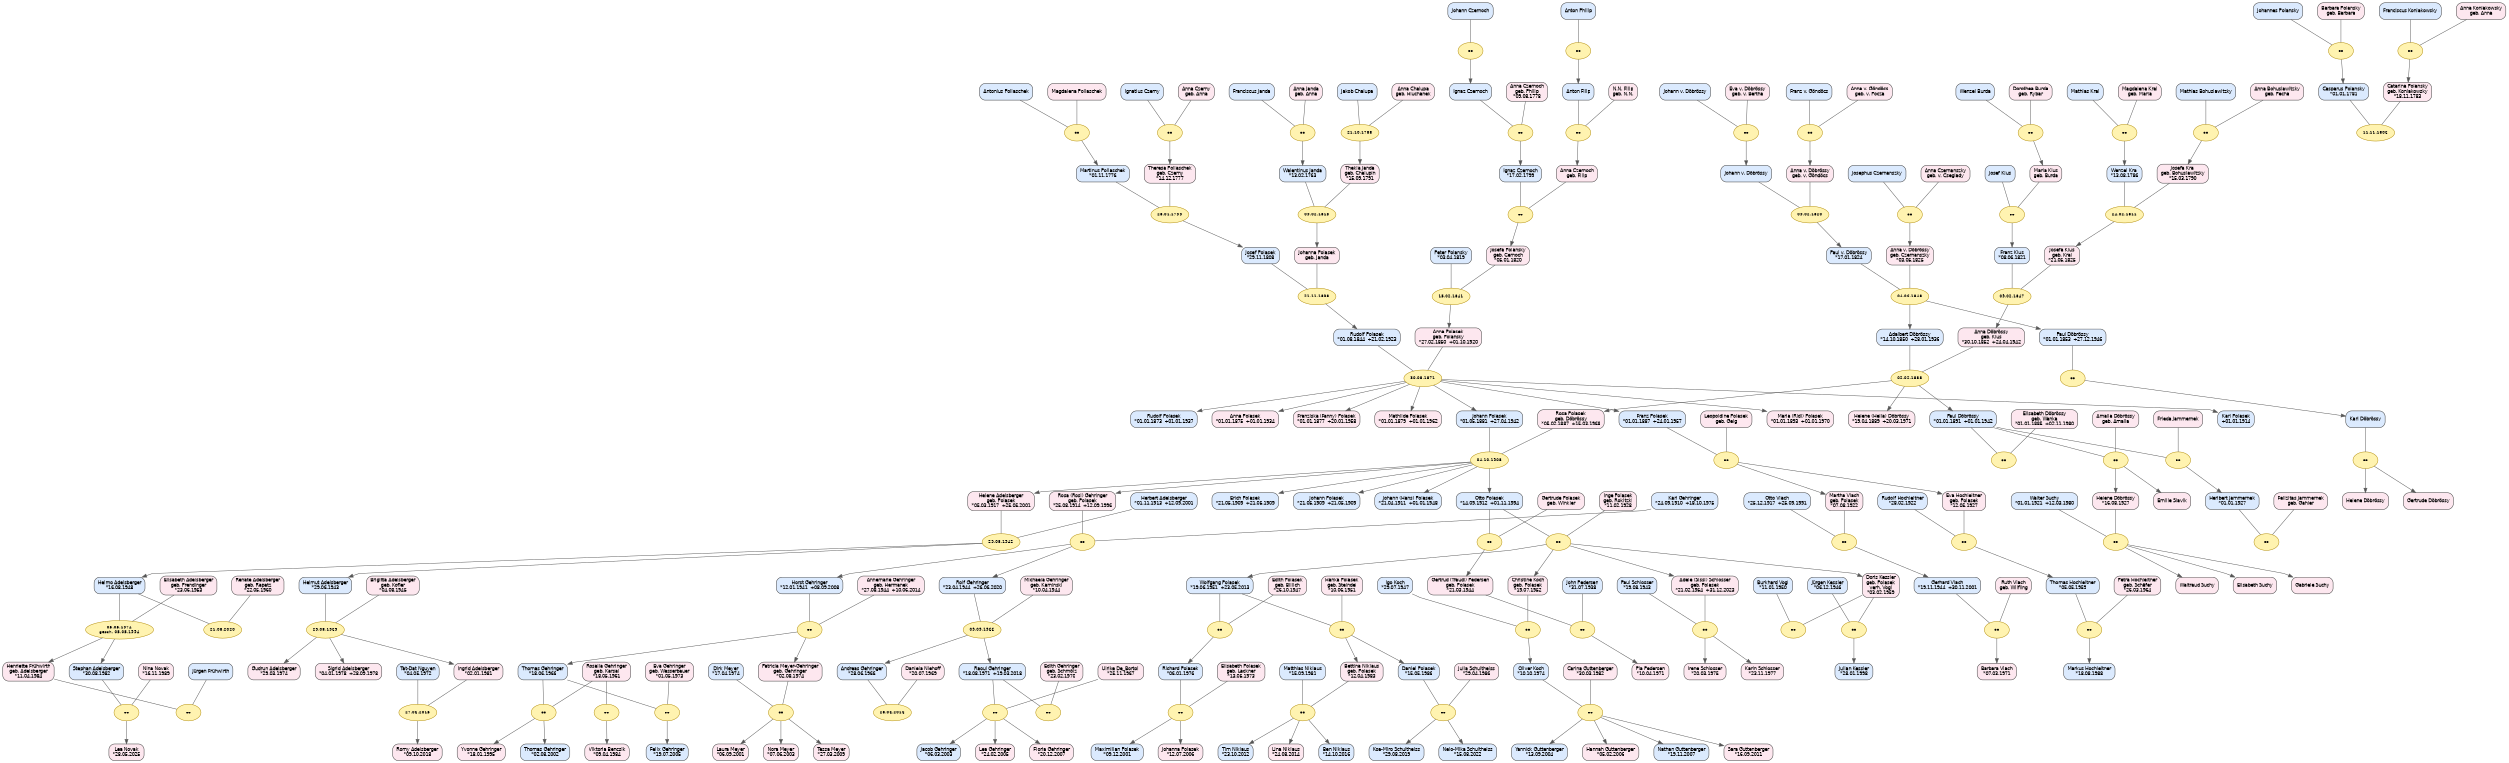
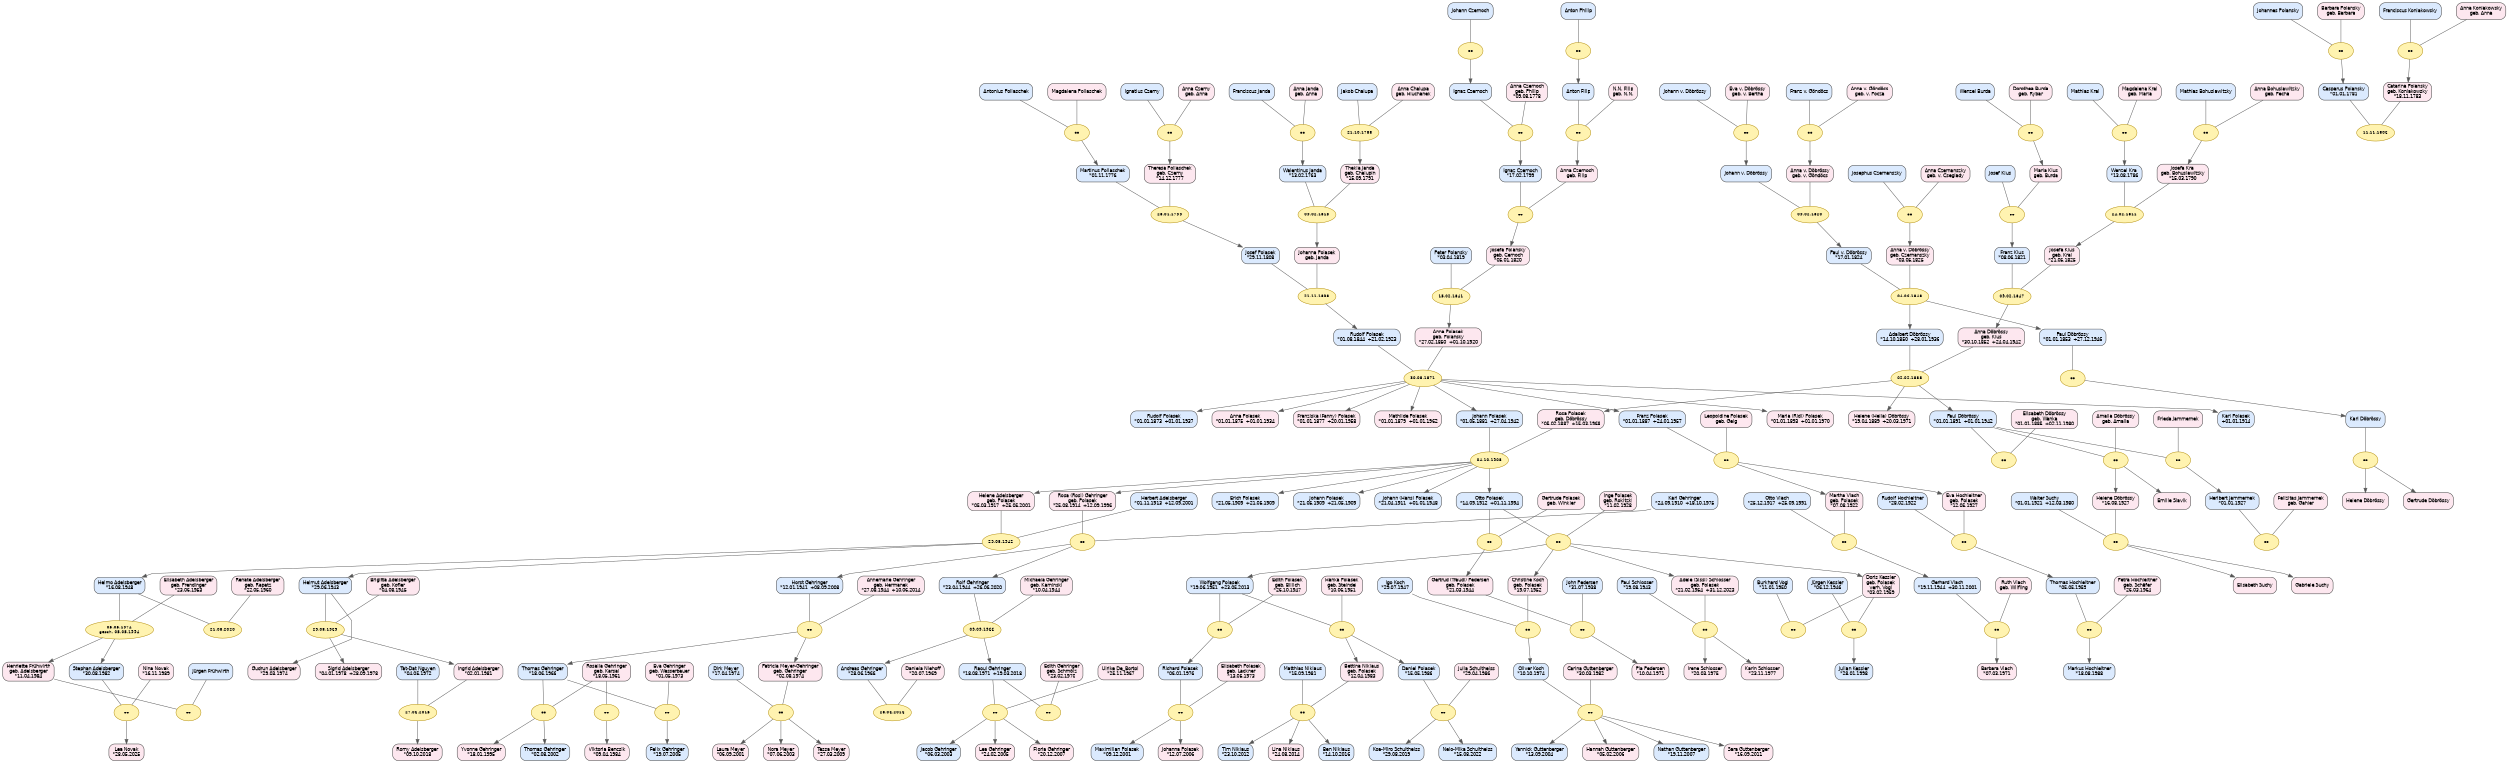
node "Waltraud Suchy": removed
edge "29.08.1969" -> "Gudrun Adelsberger *29.03.1974": now "Helmut Adelsberger *29.06.1943" -> "Gudrun Adelsberger *29.03.1974"
